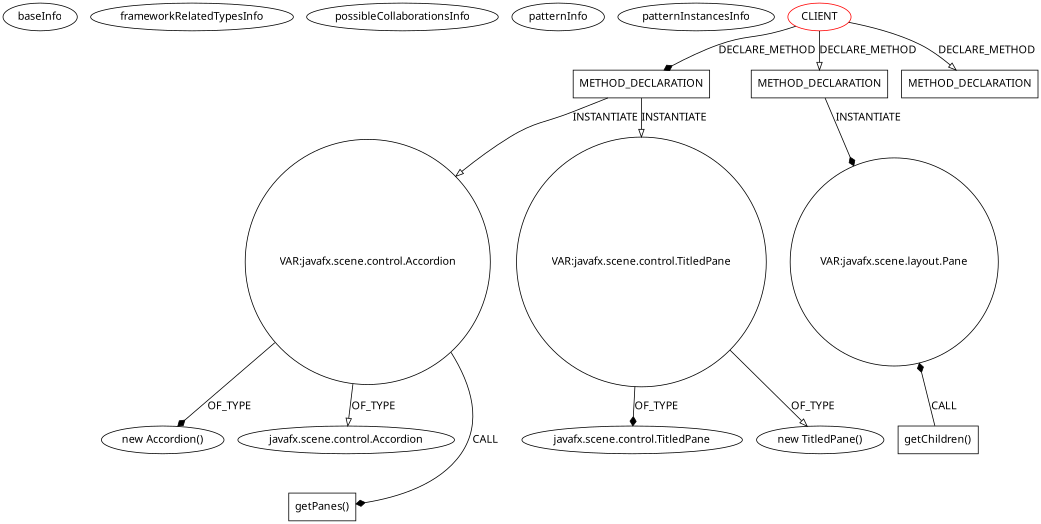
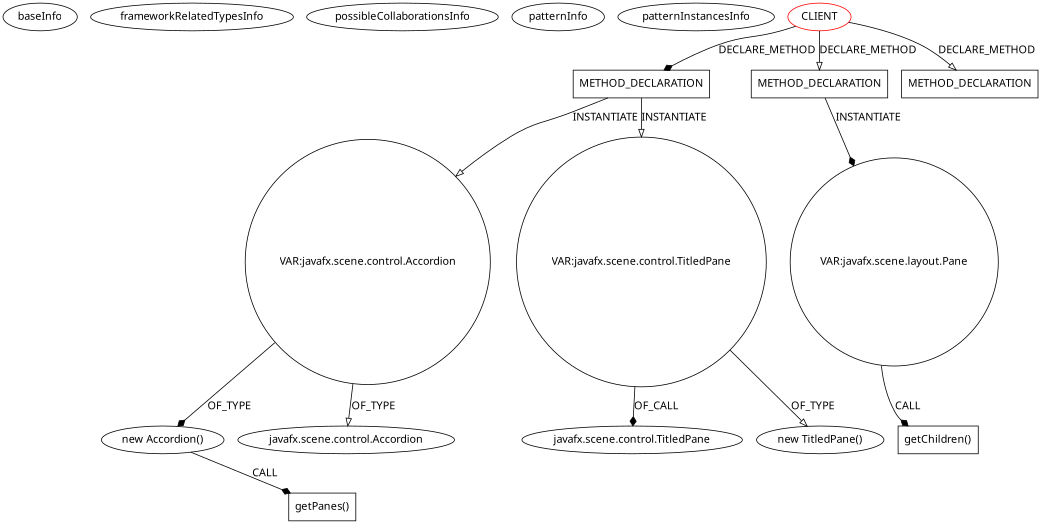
edge "getChildren()" -> "VAR:javafx.scene.layout.Pane": reversed
edge "VAR:javafx.scene.control.TitledPane" -> "javafx.scene.control.TitledPane": label "OF_TYPE" -> "OF_CALL"
edge "VAR:javafx.scene.control.Accordion" -> "getPanes()": now "new Accordion()" -> "getPanes()"
